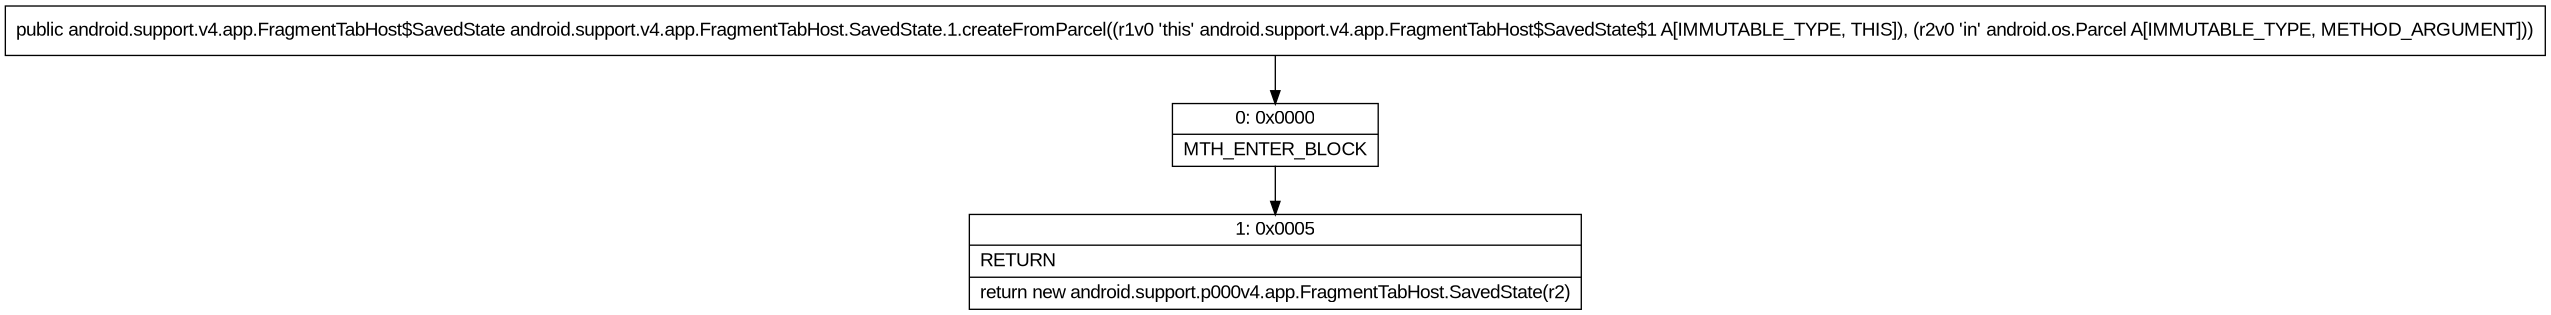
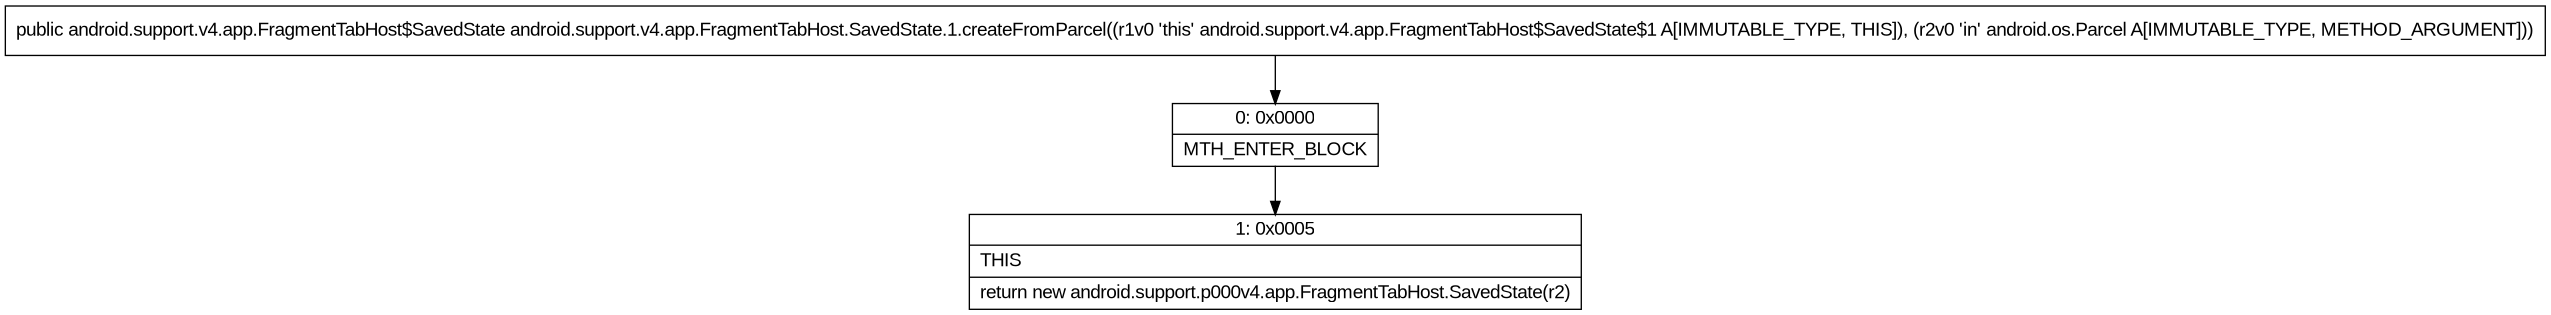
node "1: 0x0005": text "RETURN" -> "THIS"
